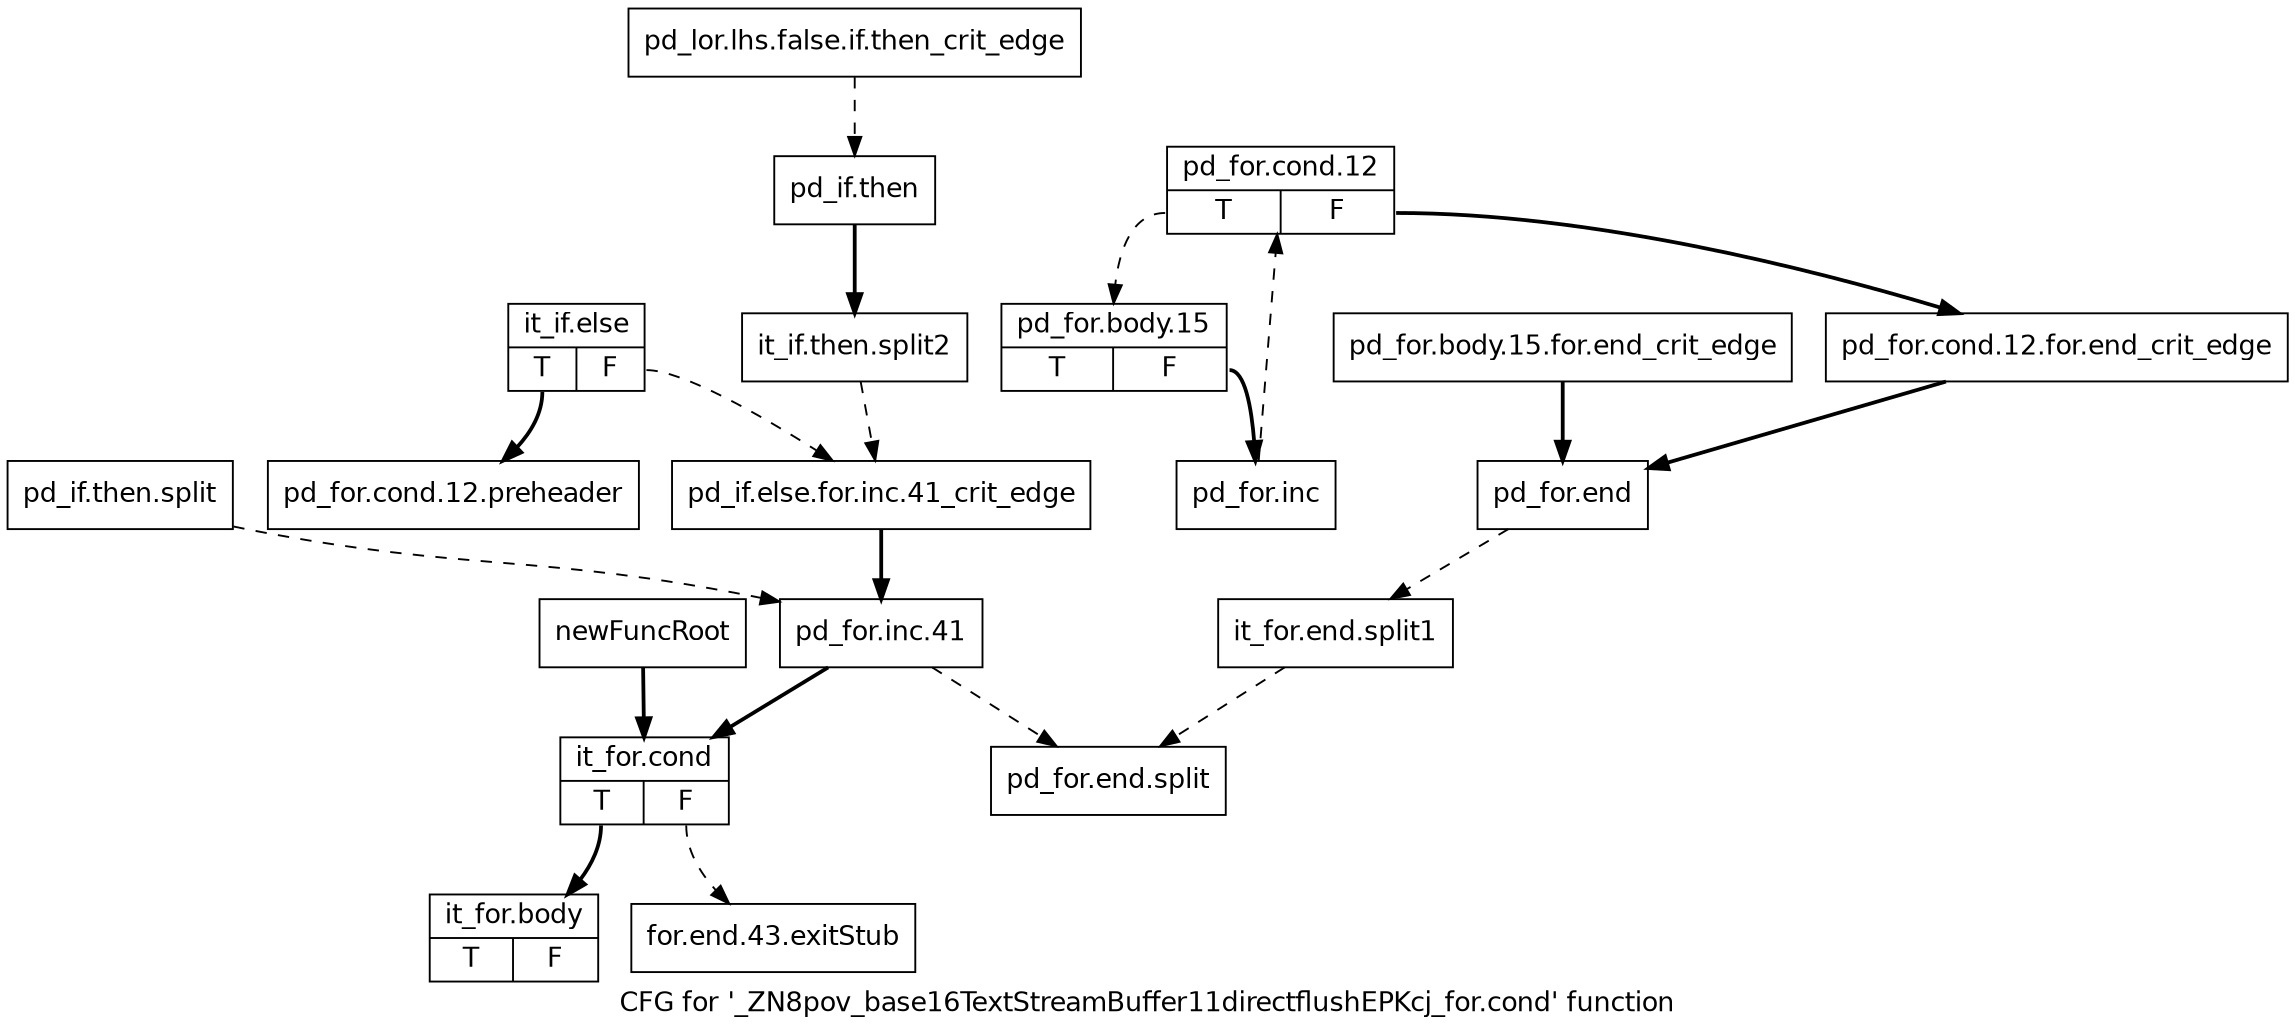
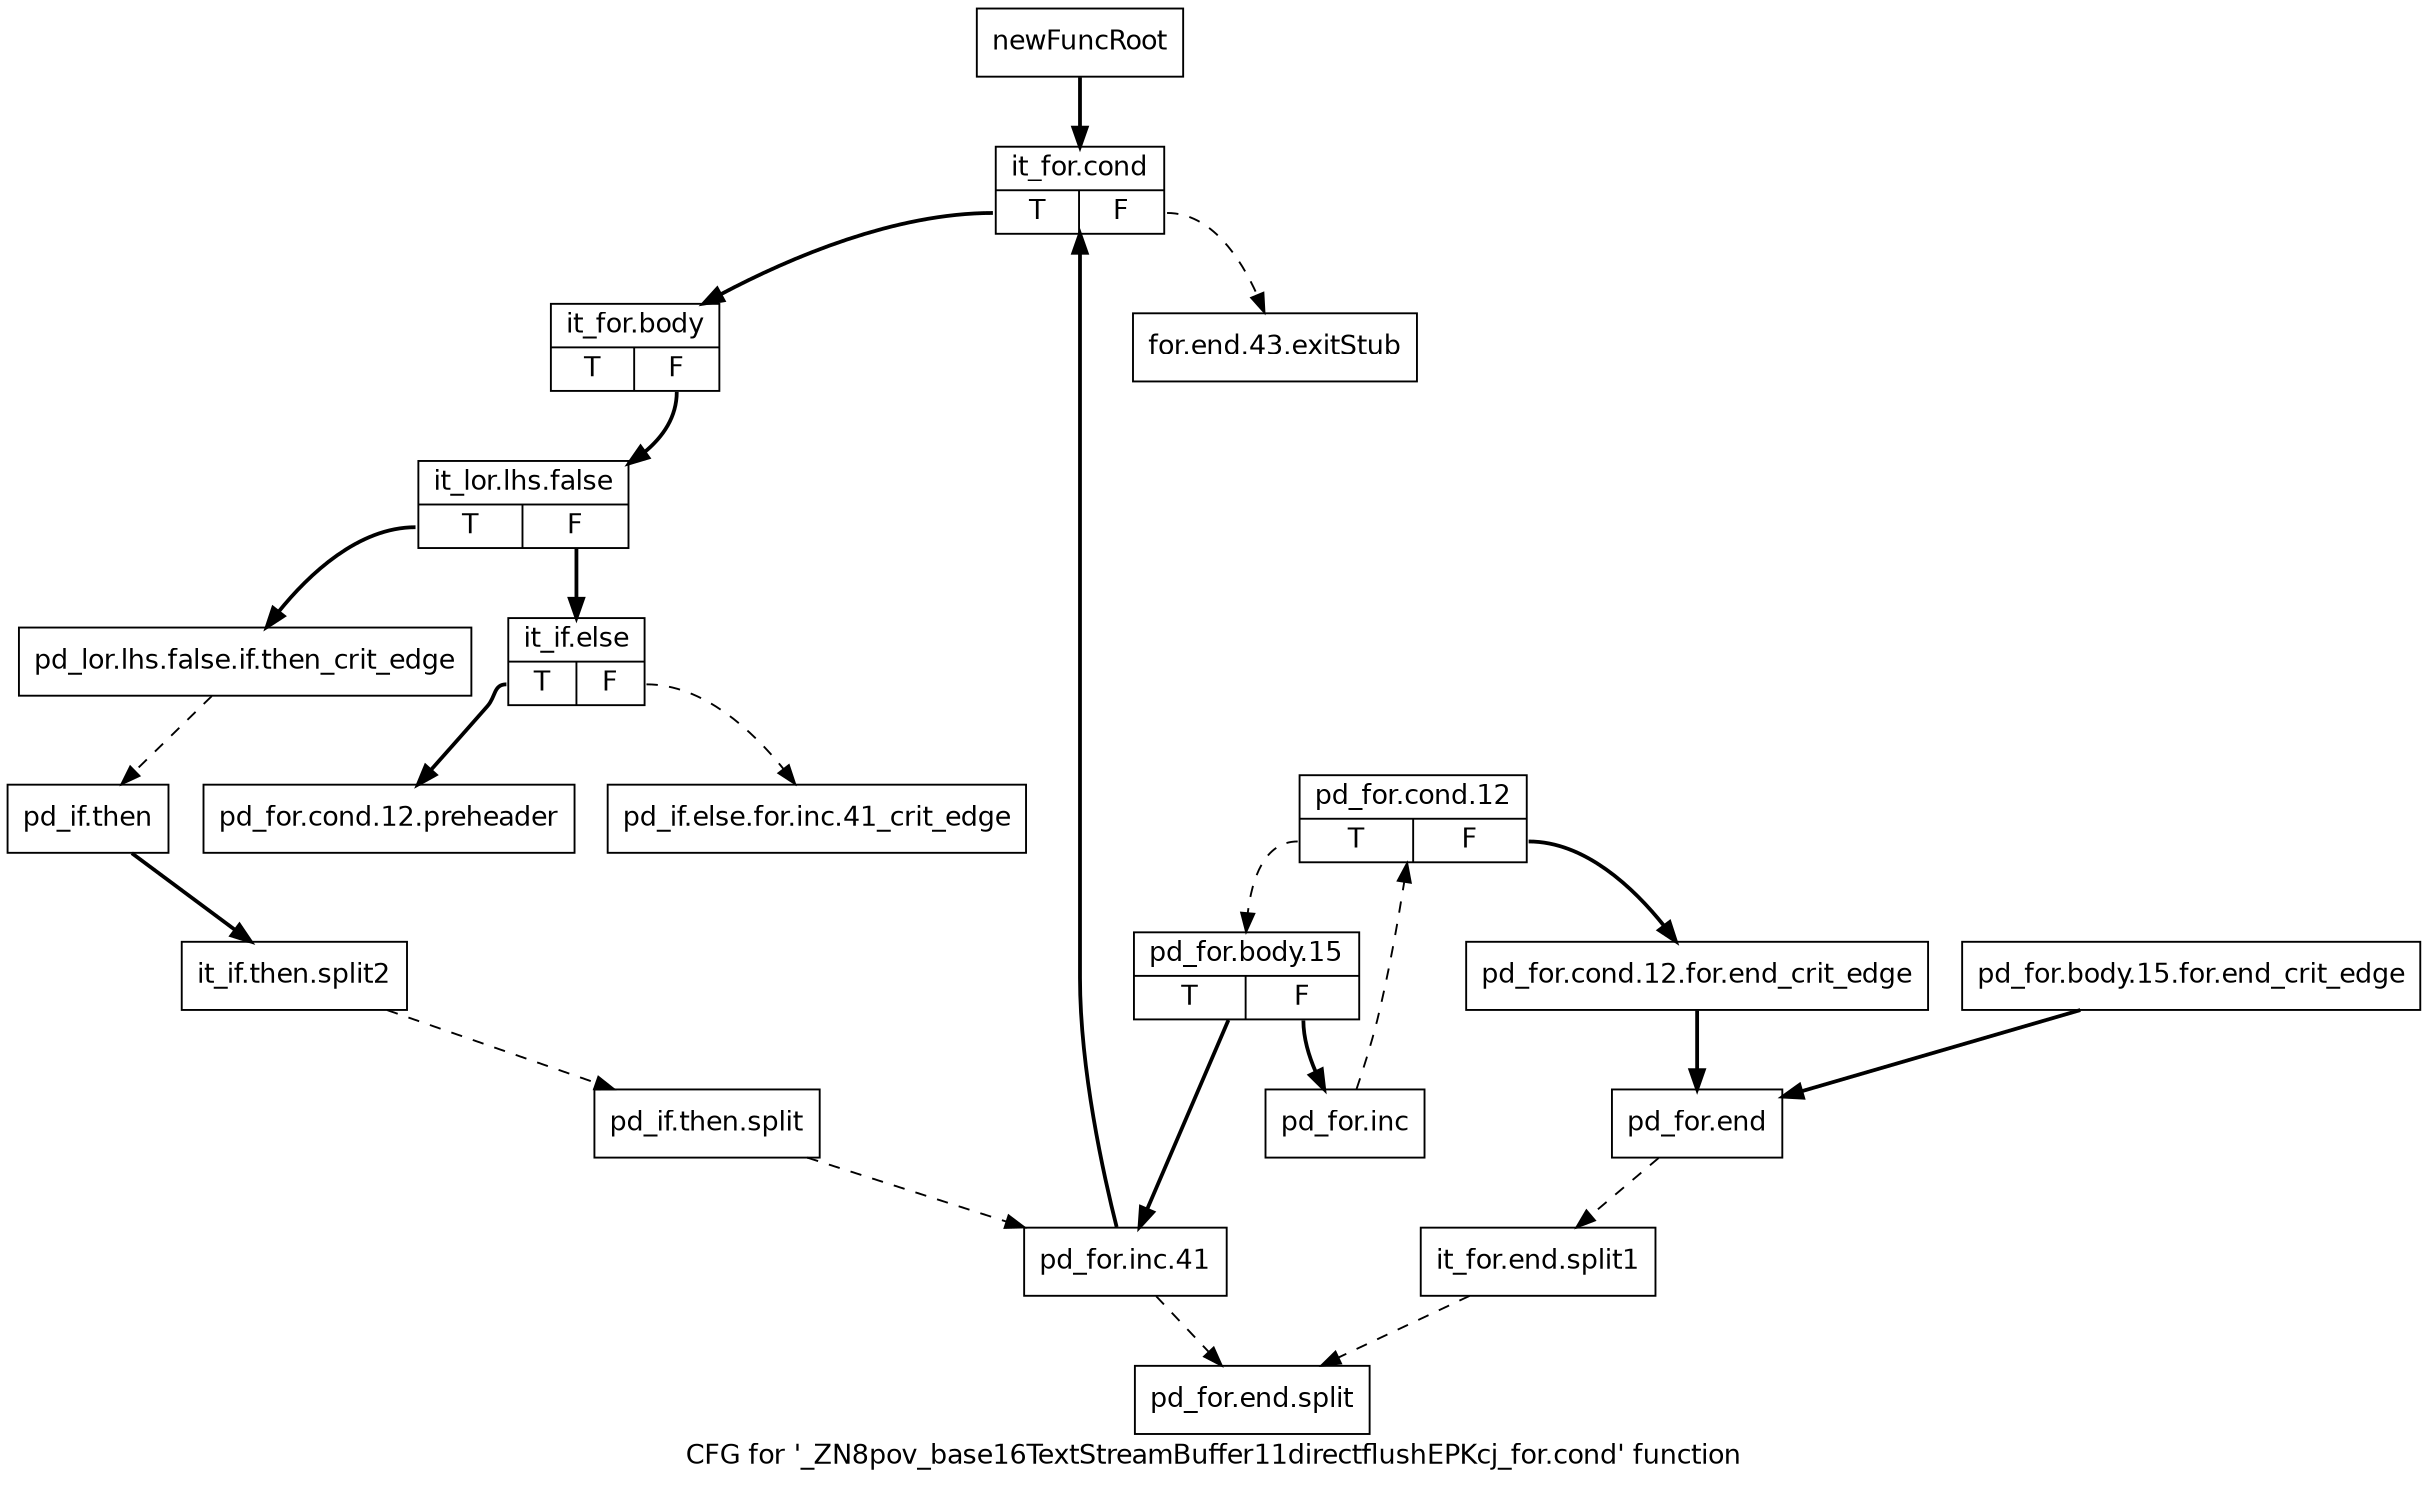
edge "it_if.then.split2" -> "pd_if.else.for.inc.41_crit_edge": now "it_if.then.split2" -> "pd_if.then.split"
node "it_lor.lhs.false": added
edge "pd_if.else.for.inc.41_crit_edge" -> "pd_for.inc.41": now "pd_for.body.15" -> "pd_for.inc.41"
